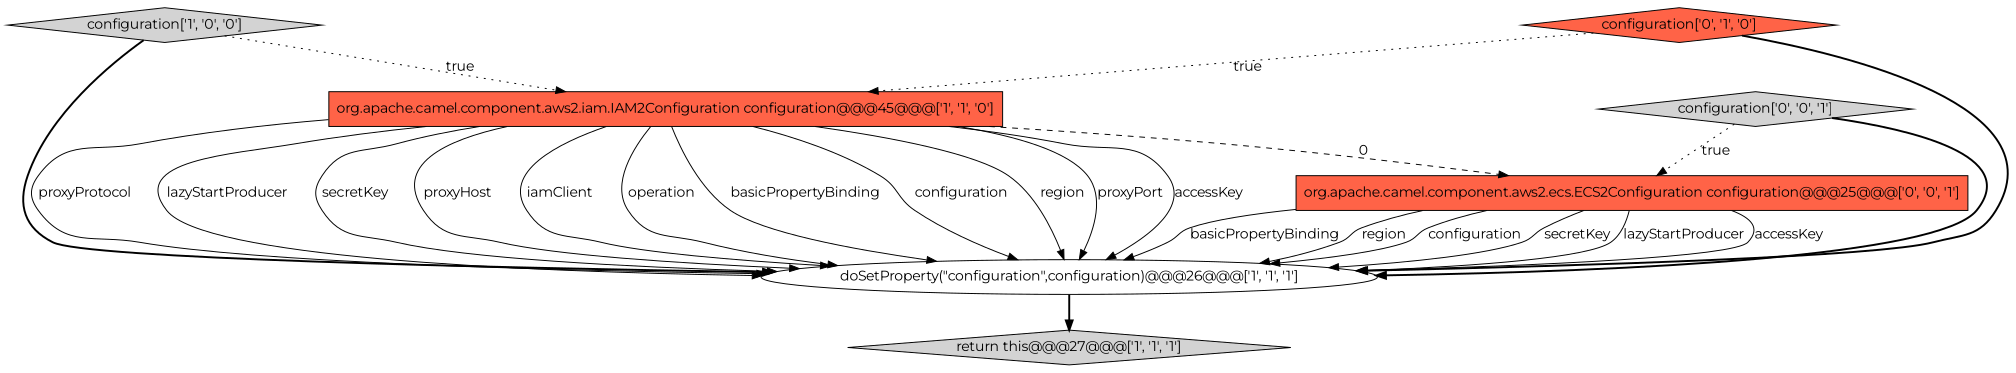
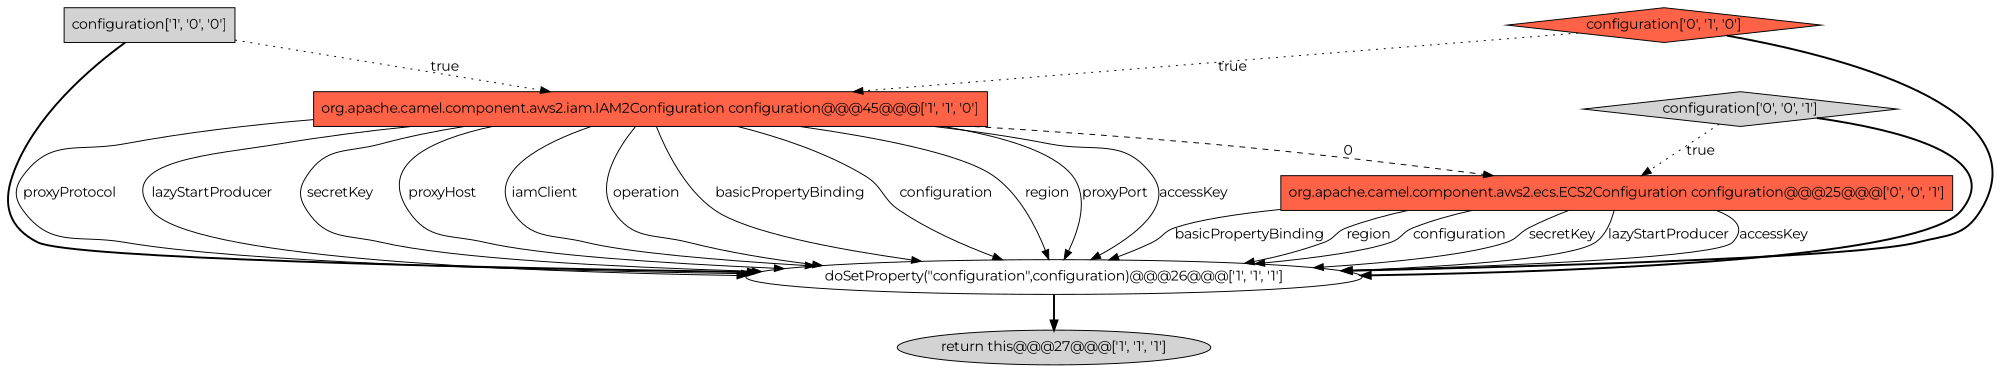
node "configuration['1', '0', '0']": shape diamond -> box
node "return this@@@27@@@['1', '1', '1']": shape diamond -> ellipse
